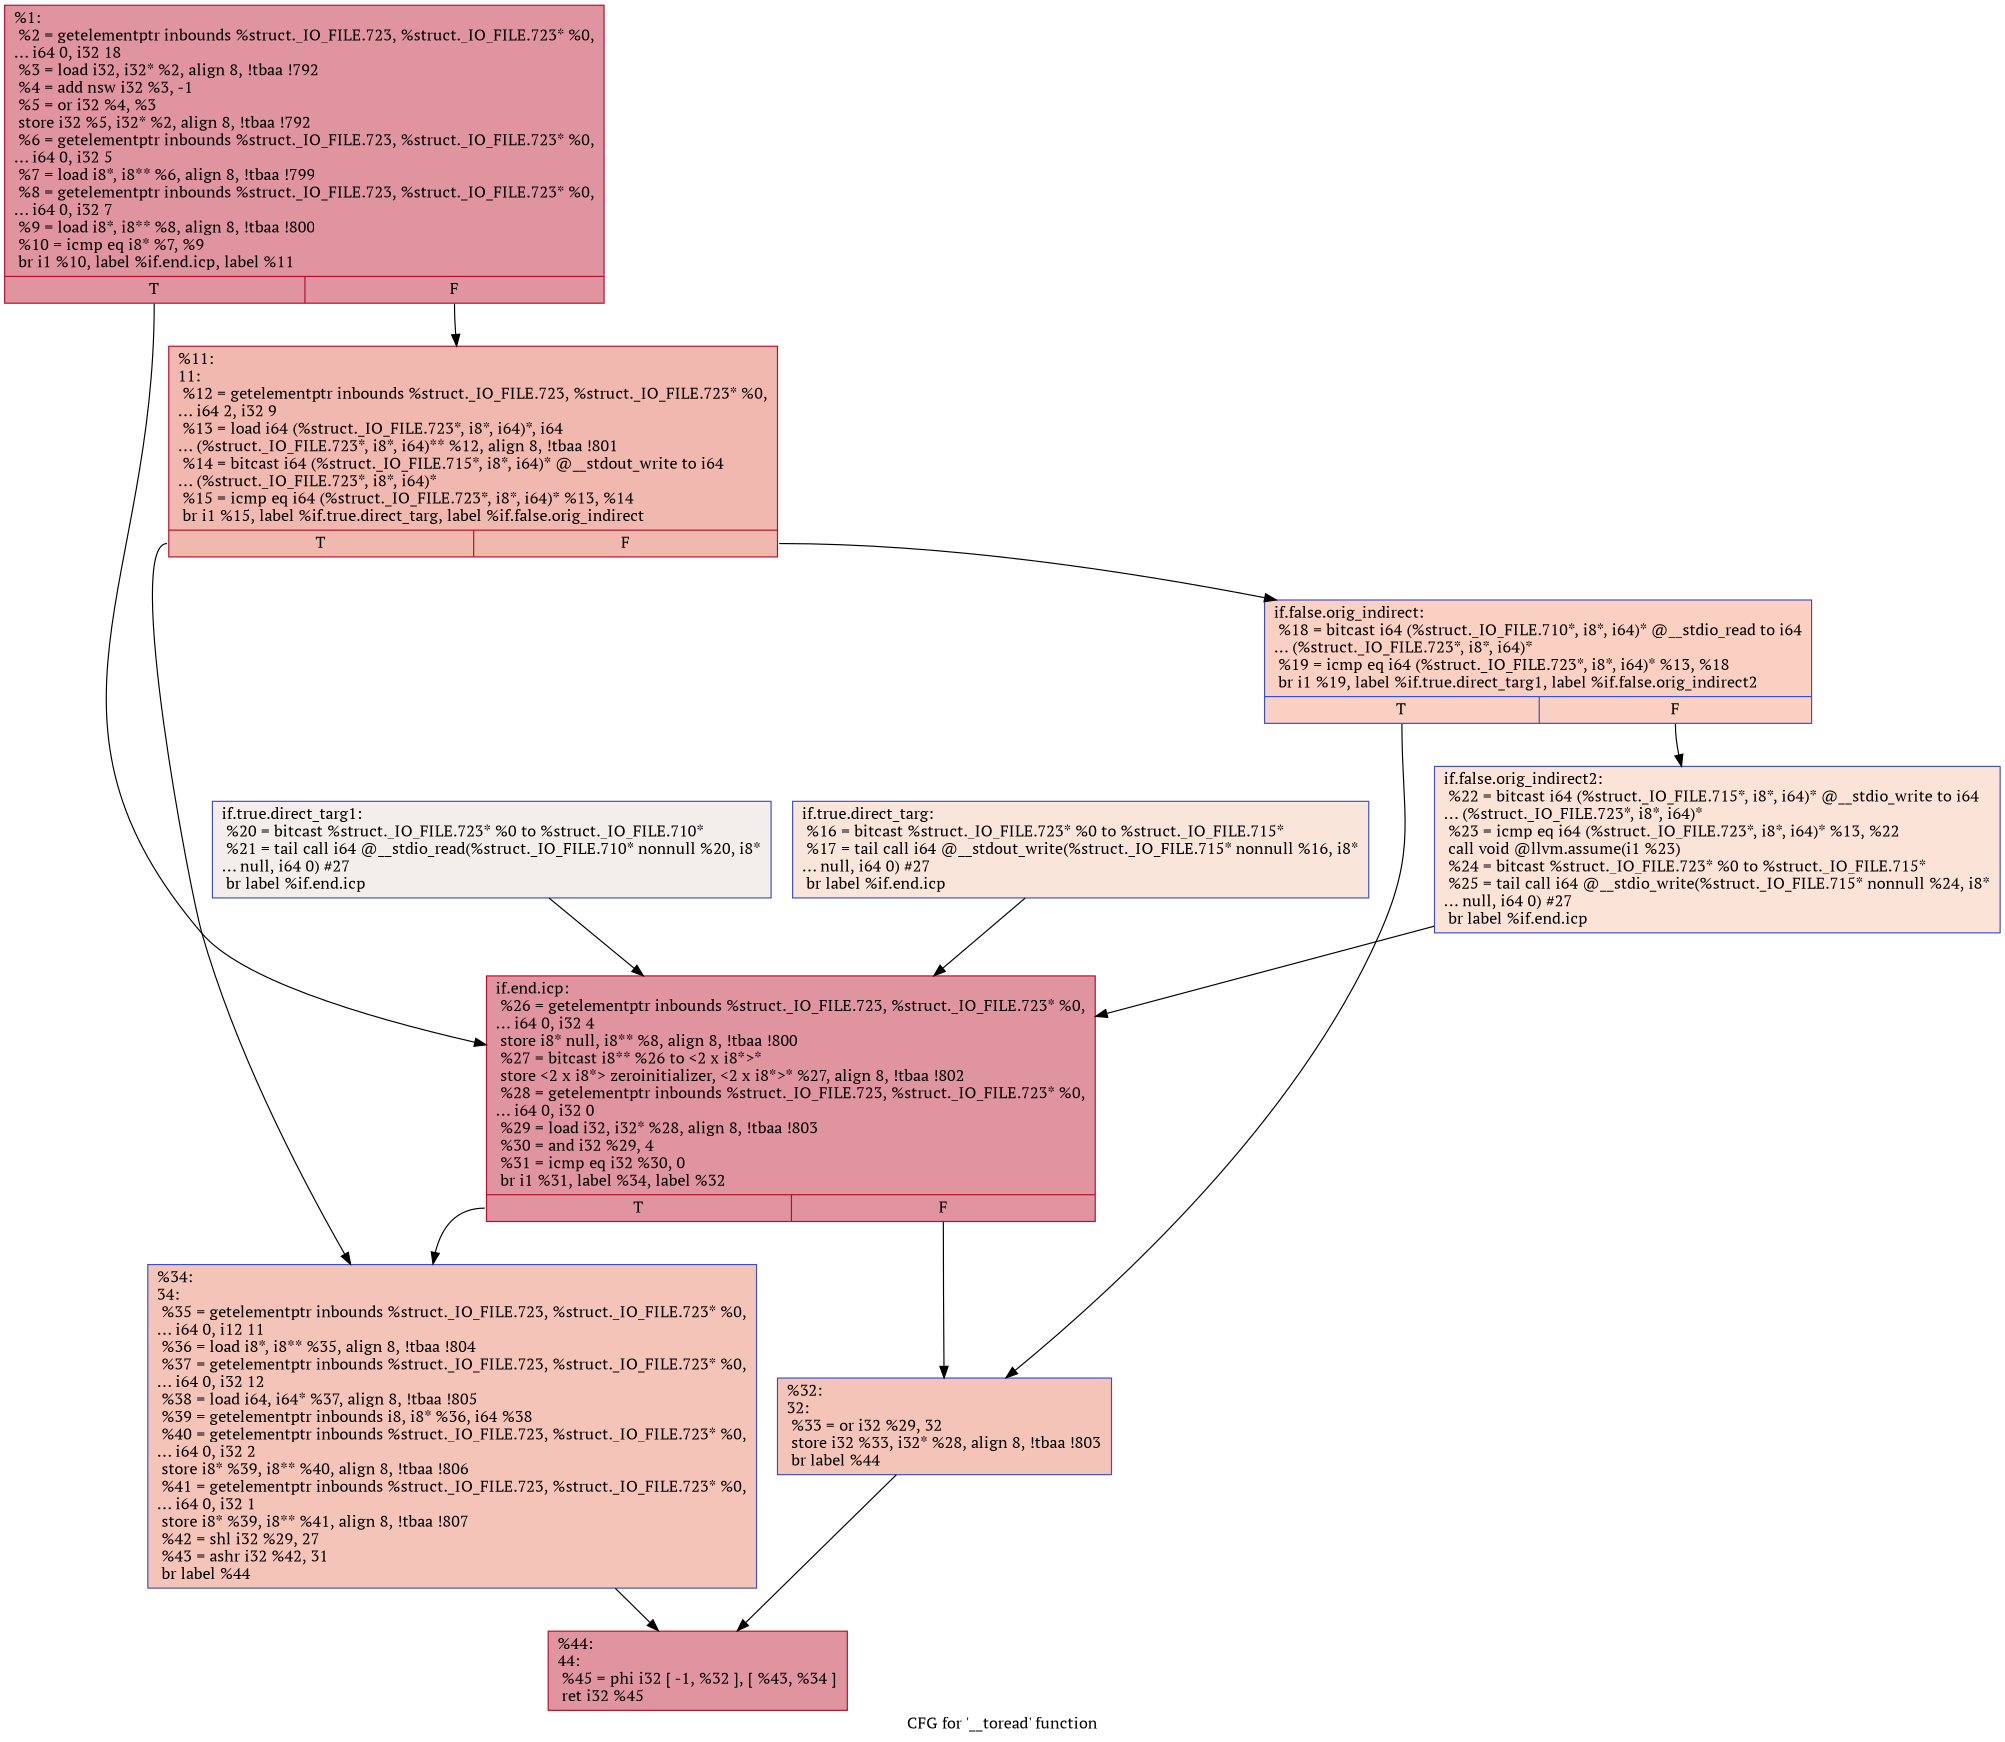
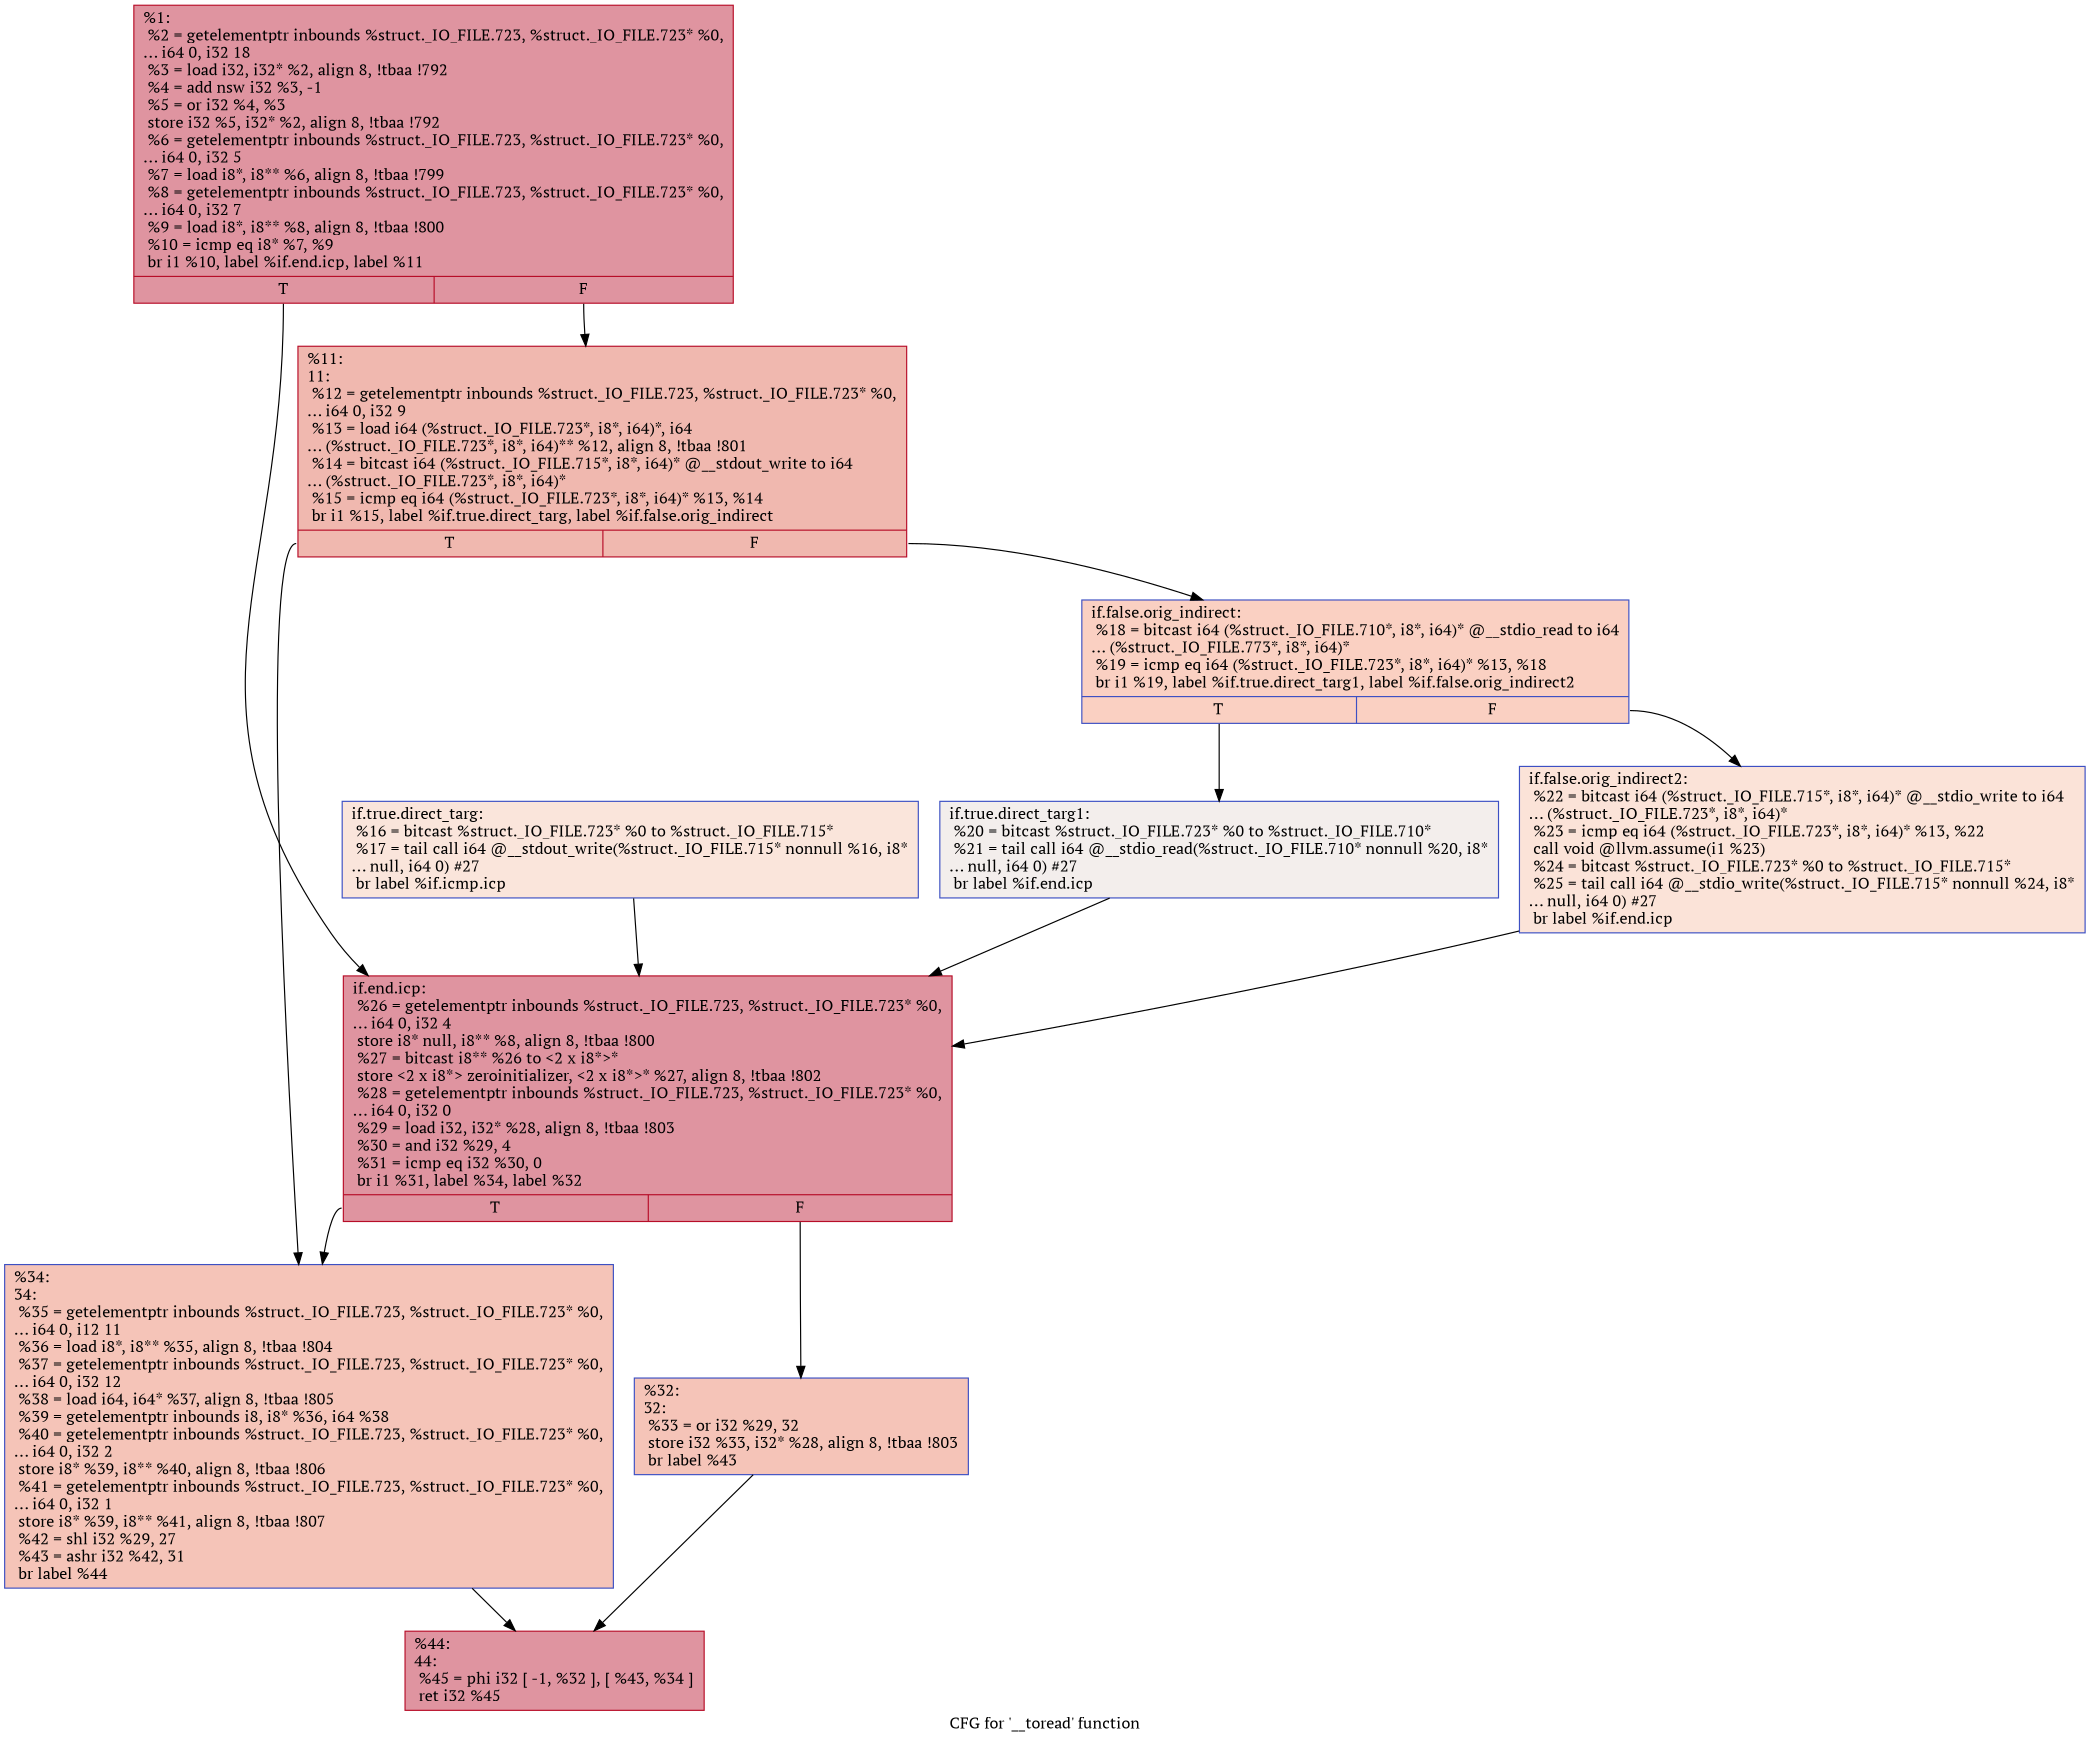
node "%11:": text "... i64 2, i32 9" -> "... i64 0, i32 9"
node "if.false.orig_indirect:": text "... (%struct._IO_FILE.723*, i8*, i64)*" -> "... (%struct._IO_FILE.773*, i8*, i64)*"
node "if.true.direct_targ:": text "br label %if.end.icp" -> "br label %if.icmp.icp"
edge "if.false.orig_indirect:" -> "%32:": now "if.false.orig_indirect:" -> "if.true.direct_targ1:"
node "%32:": text "br label %44" -> "br label %43"
